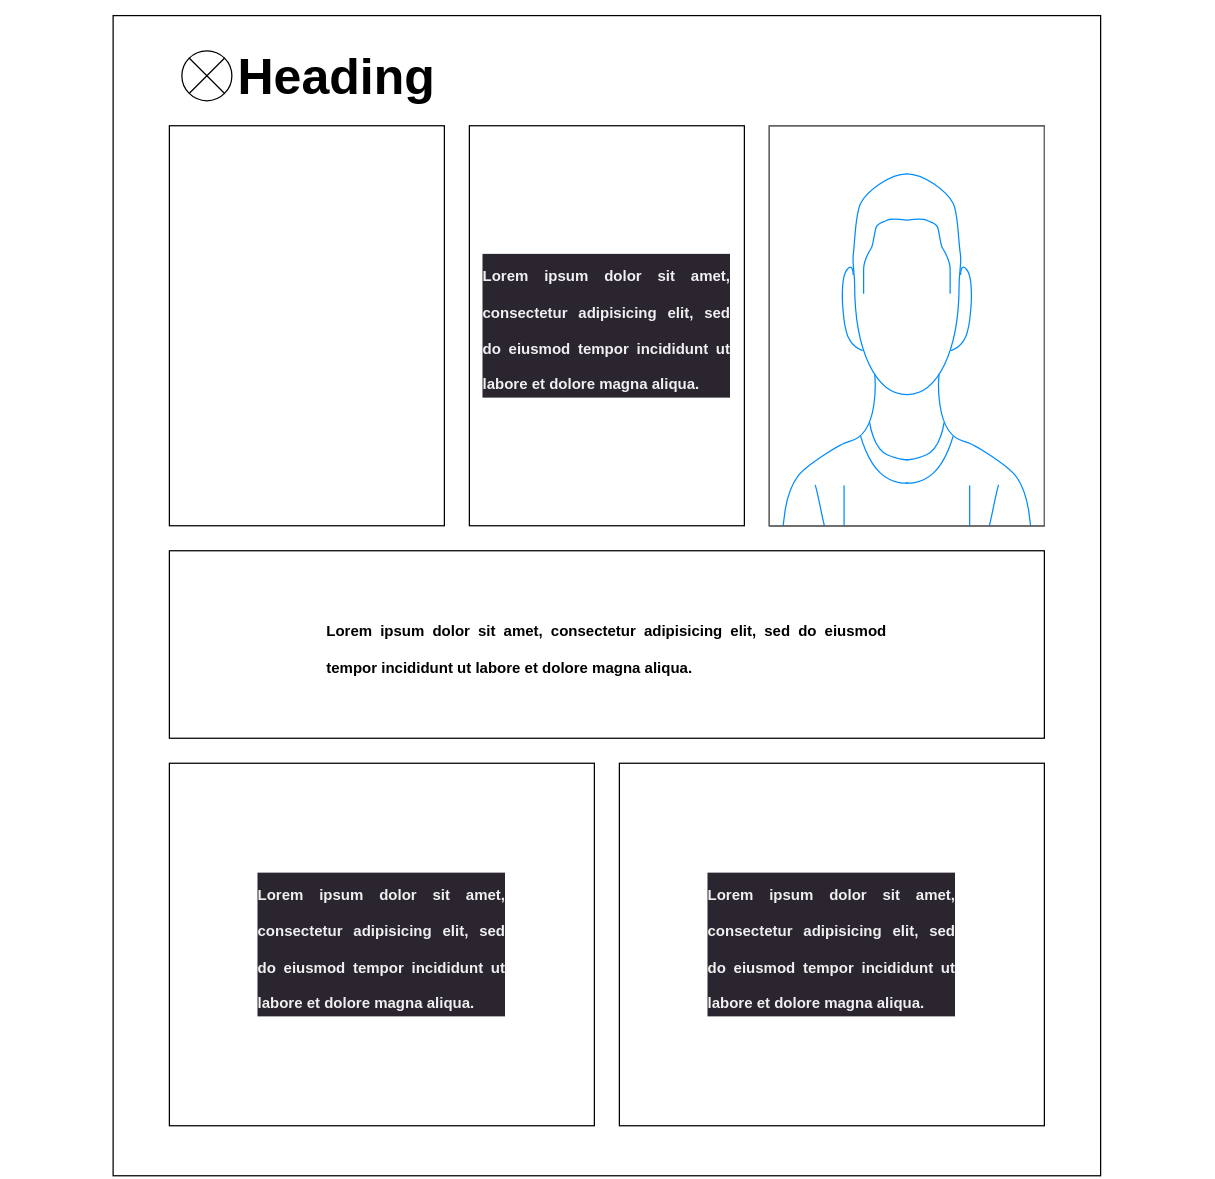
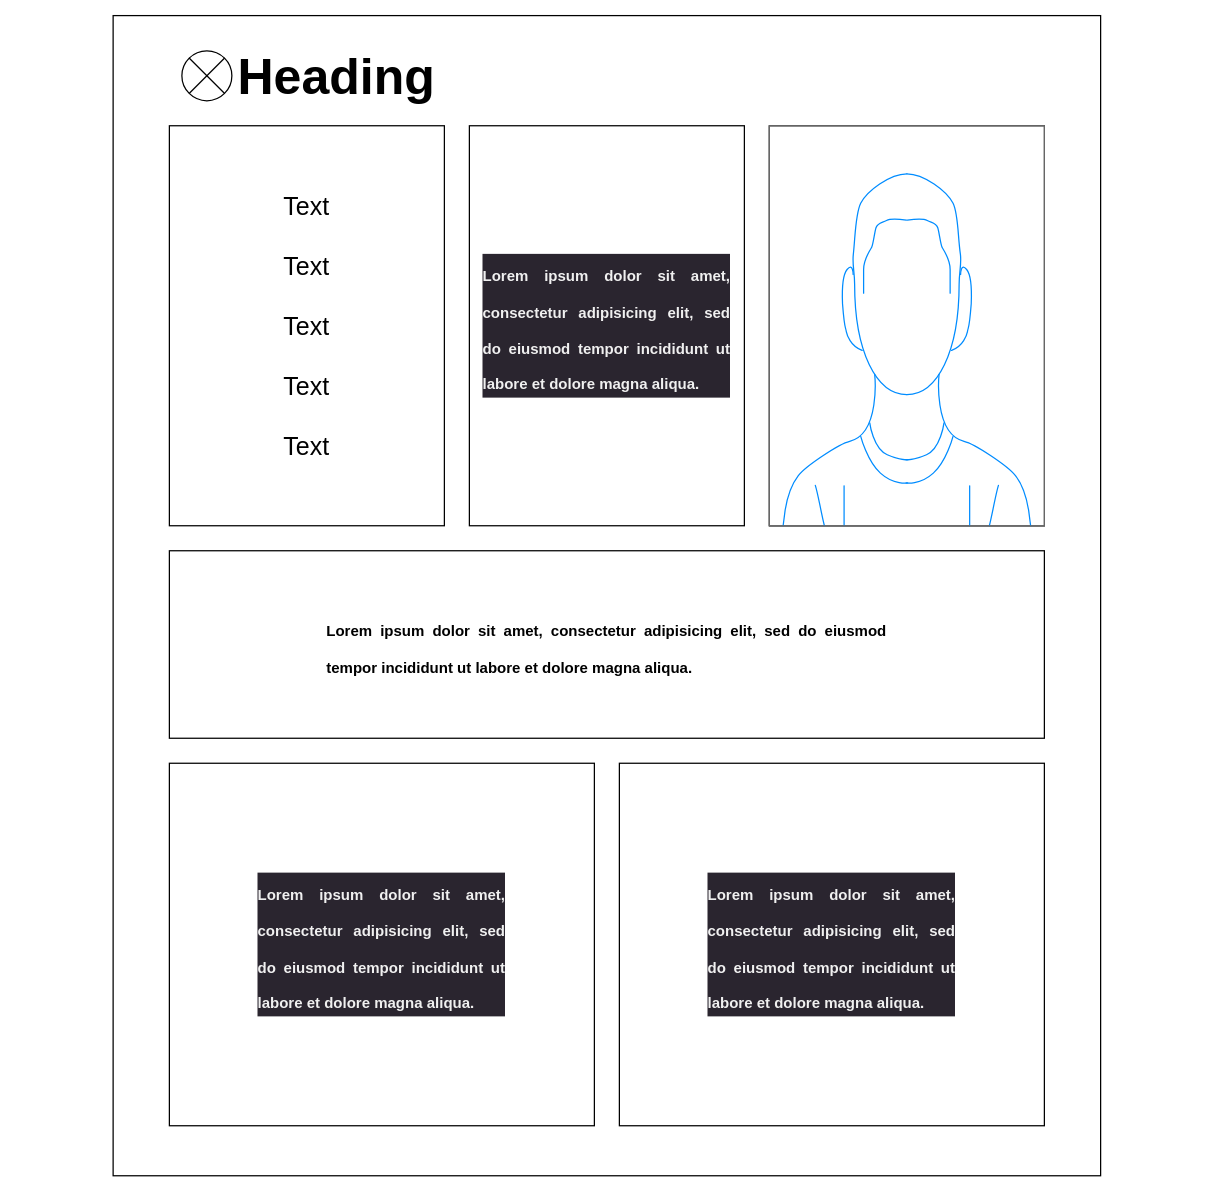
node "Text Text Text Text Text": added
